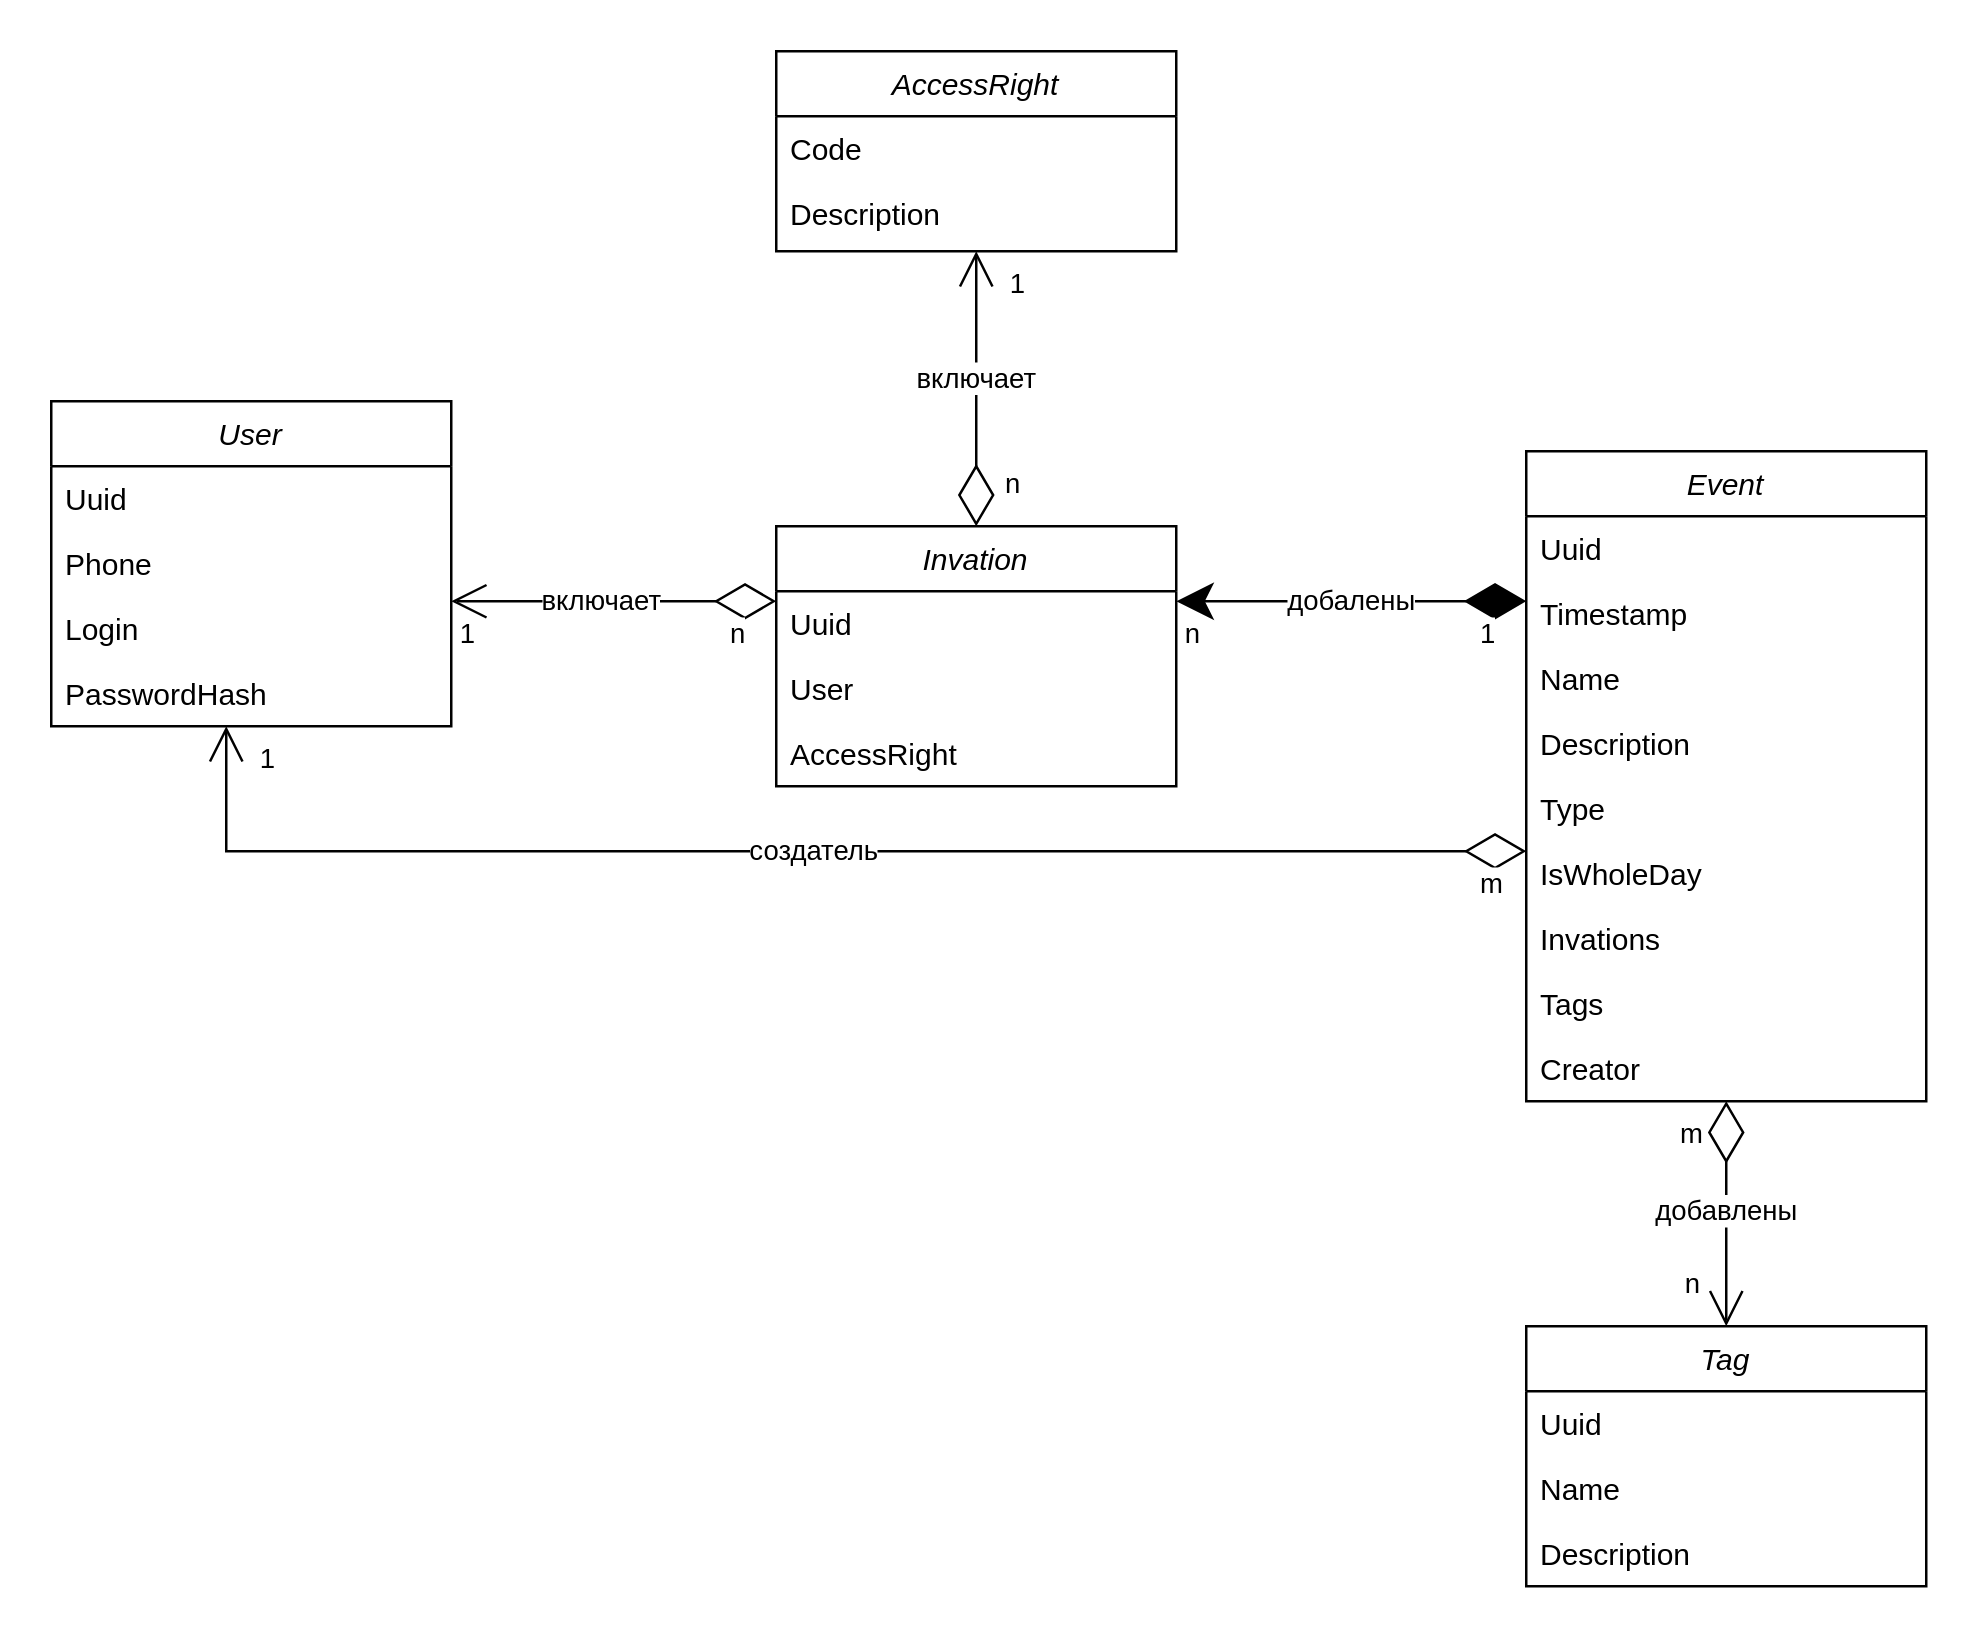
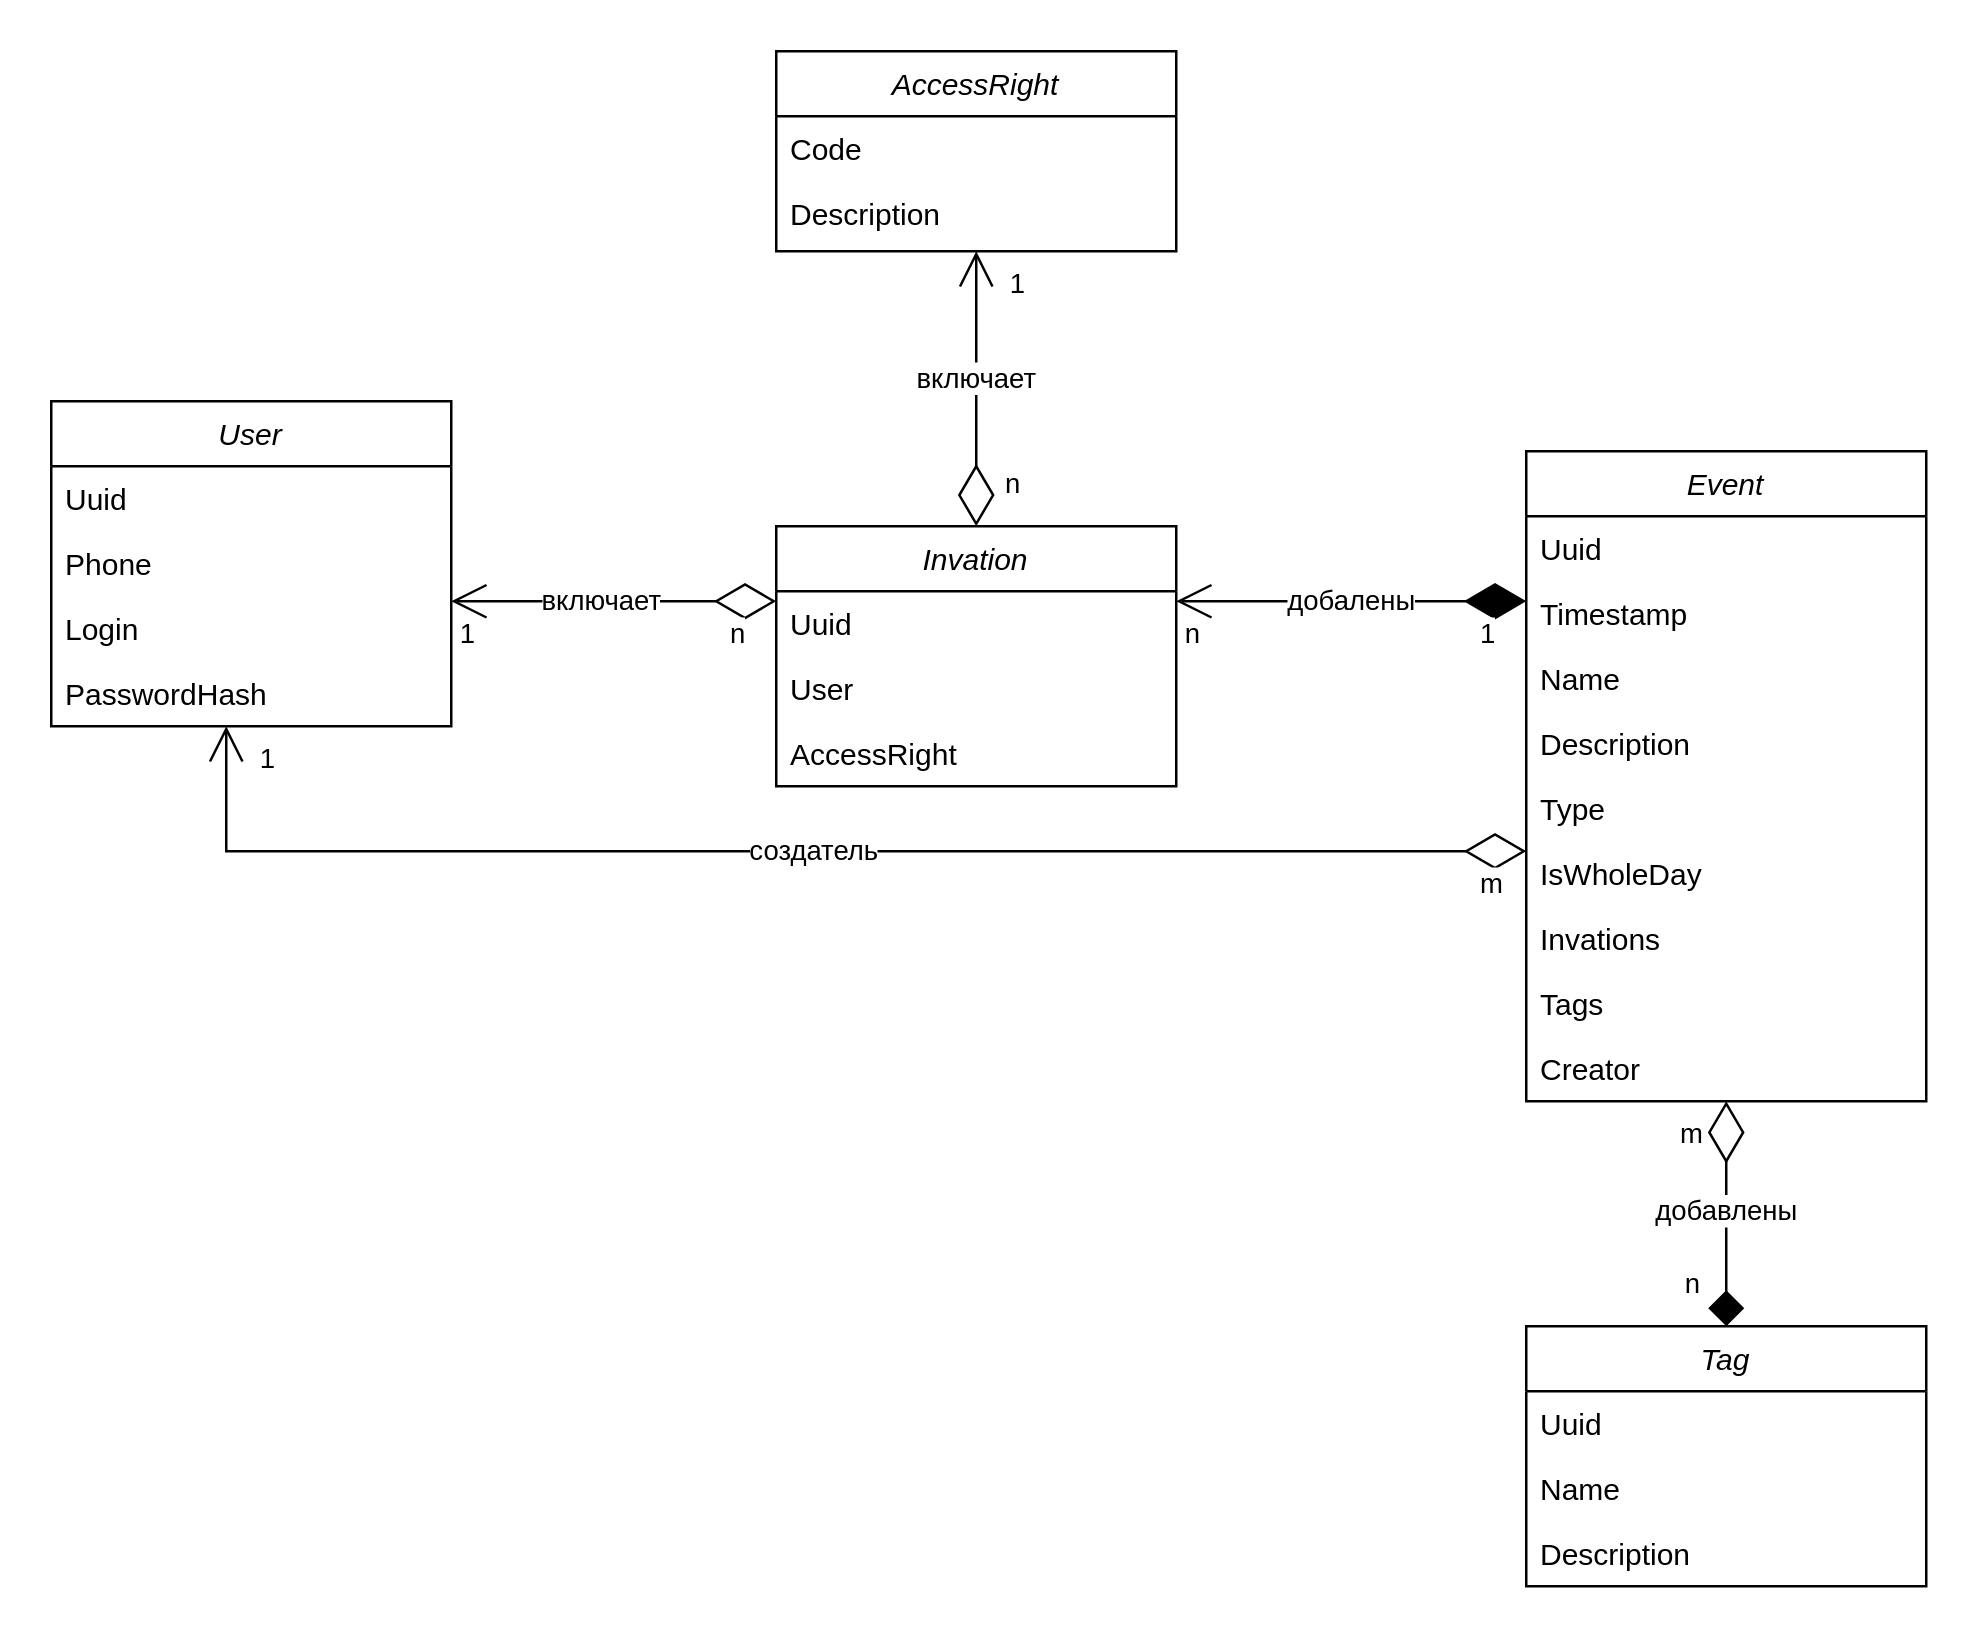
edge "Invation" -- "Event": arrowhead classic -> open
edge "Event" -- "Tag": arrowhead open -> diamond
